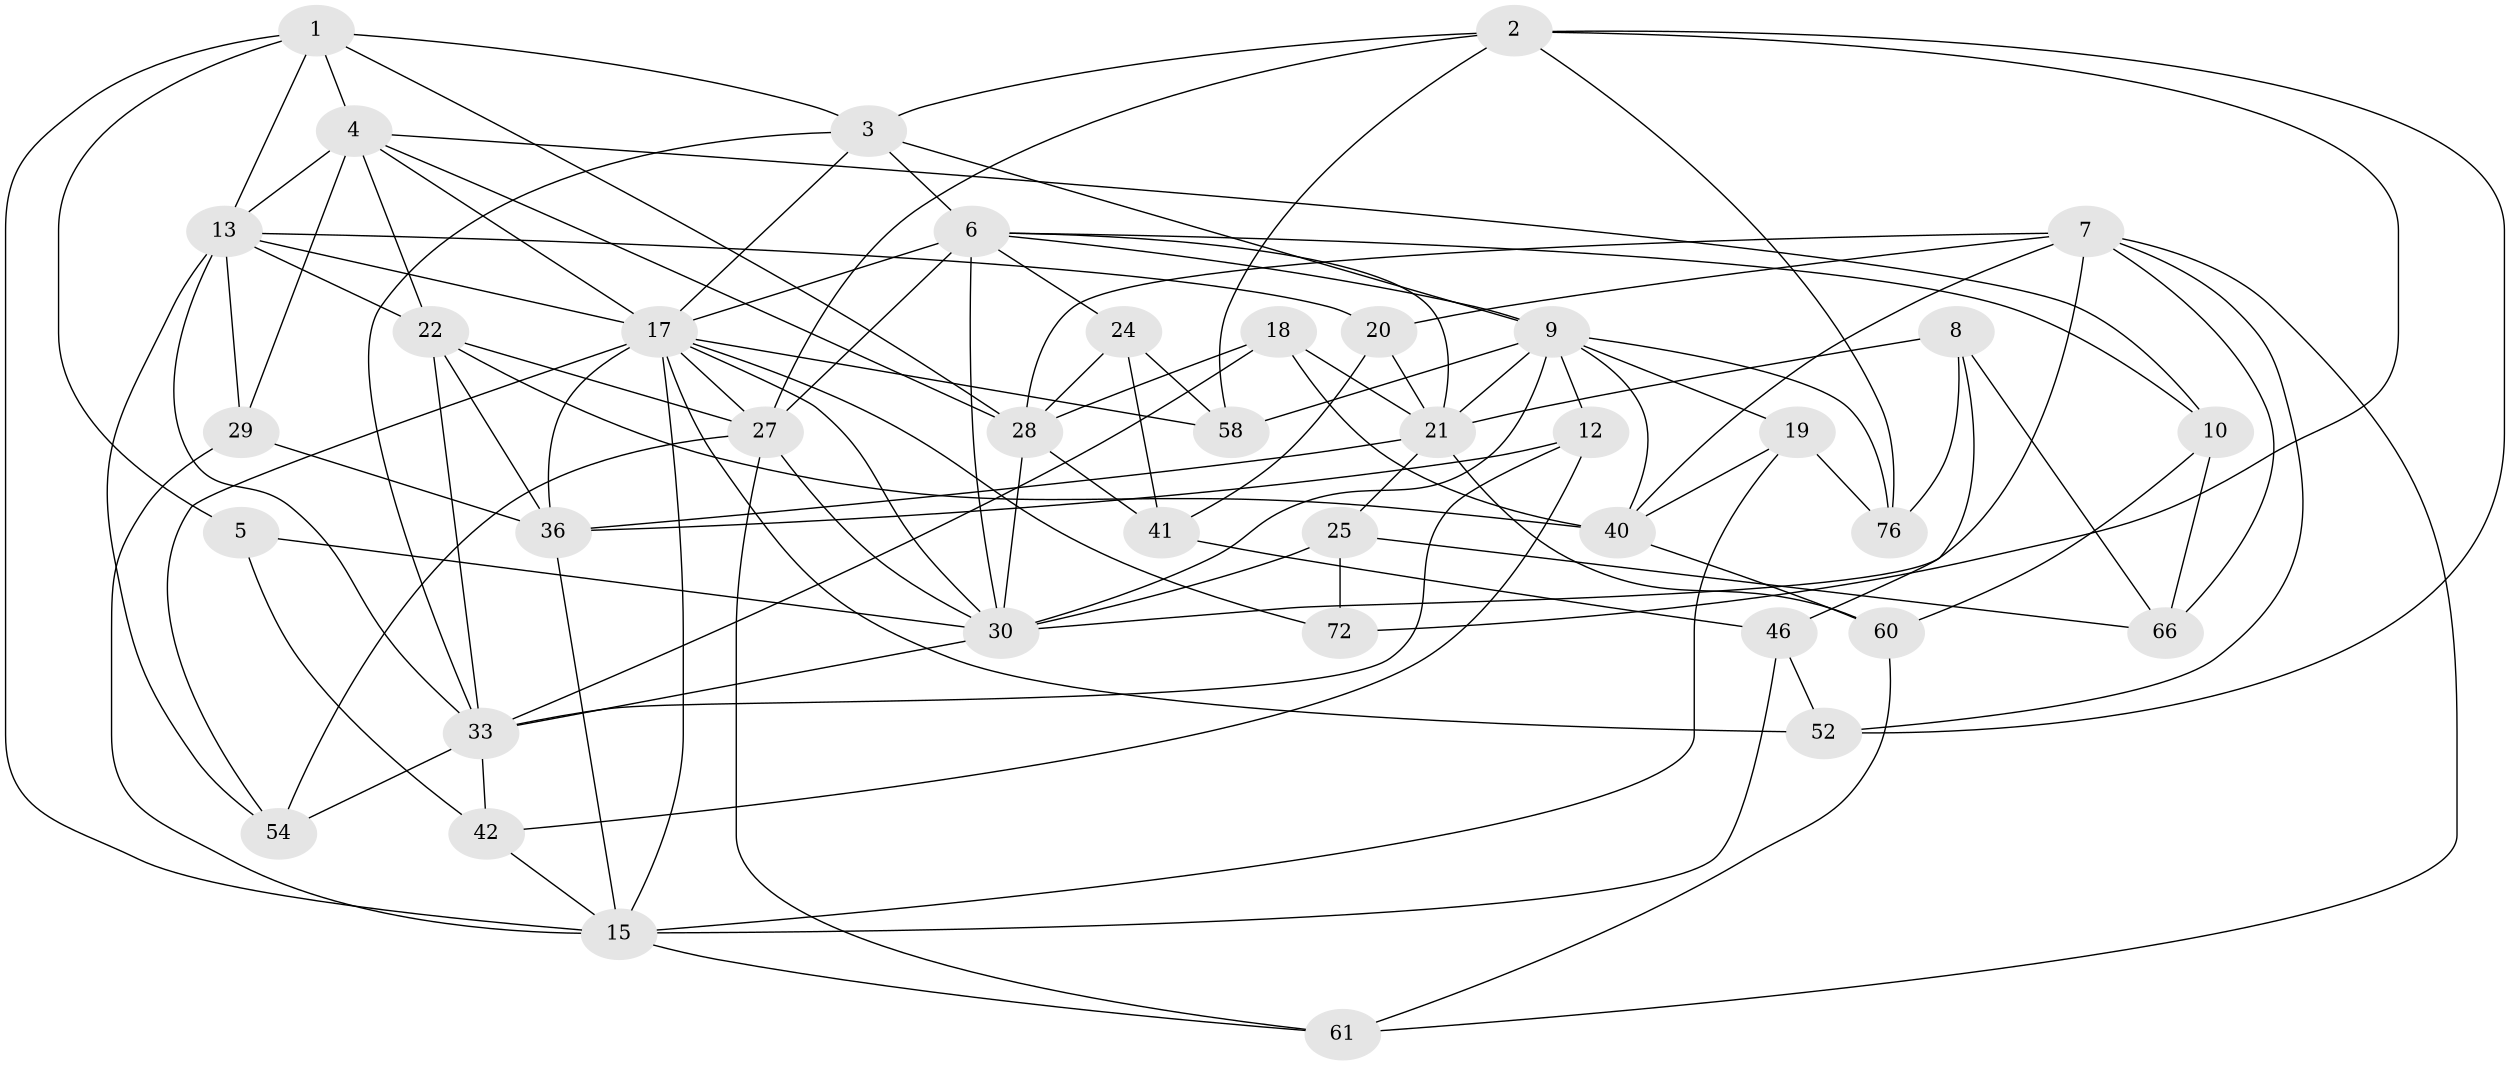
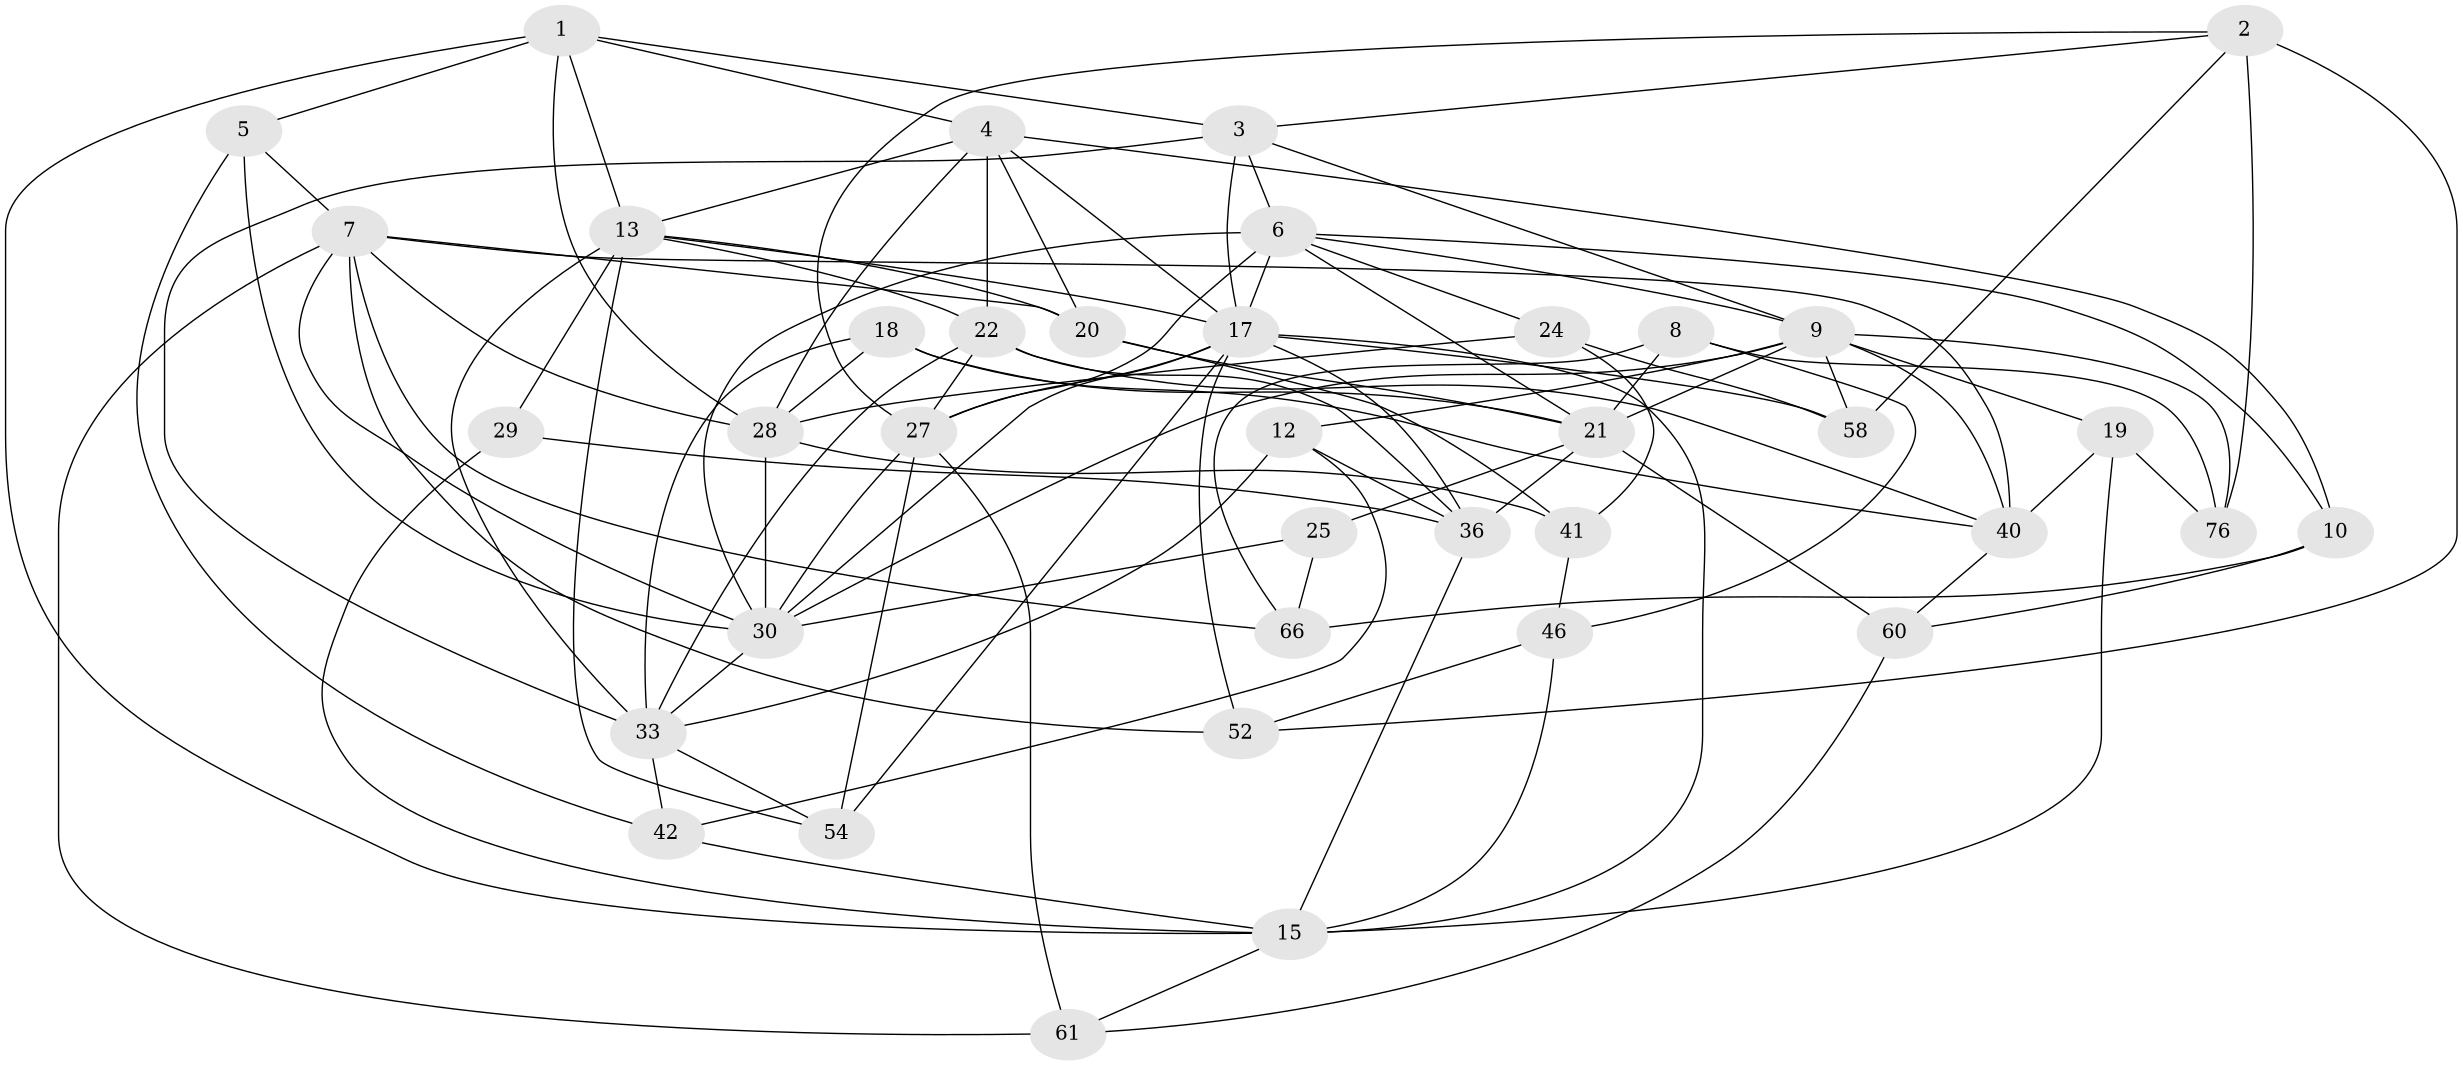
edge "5" -- "7": added
edge "4" -- "29": now "4" -- "20"
node "72": removed
